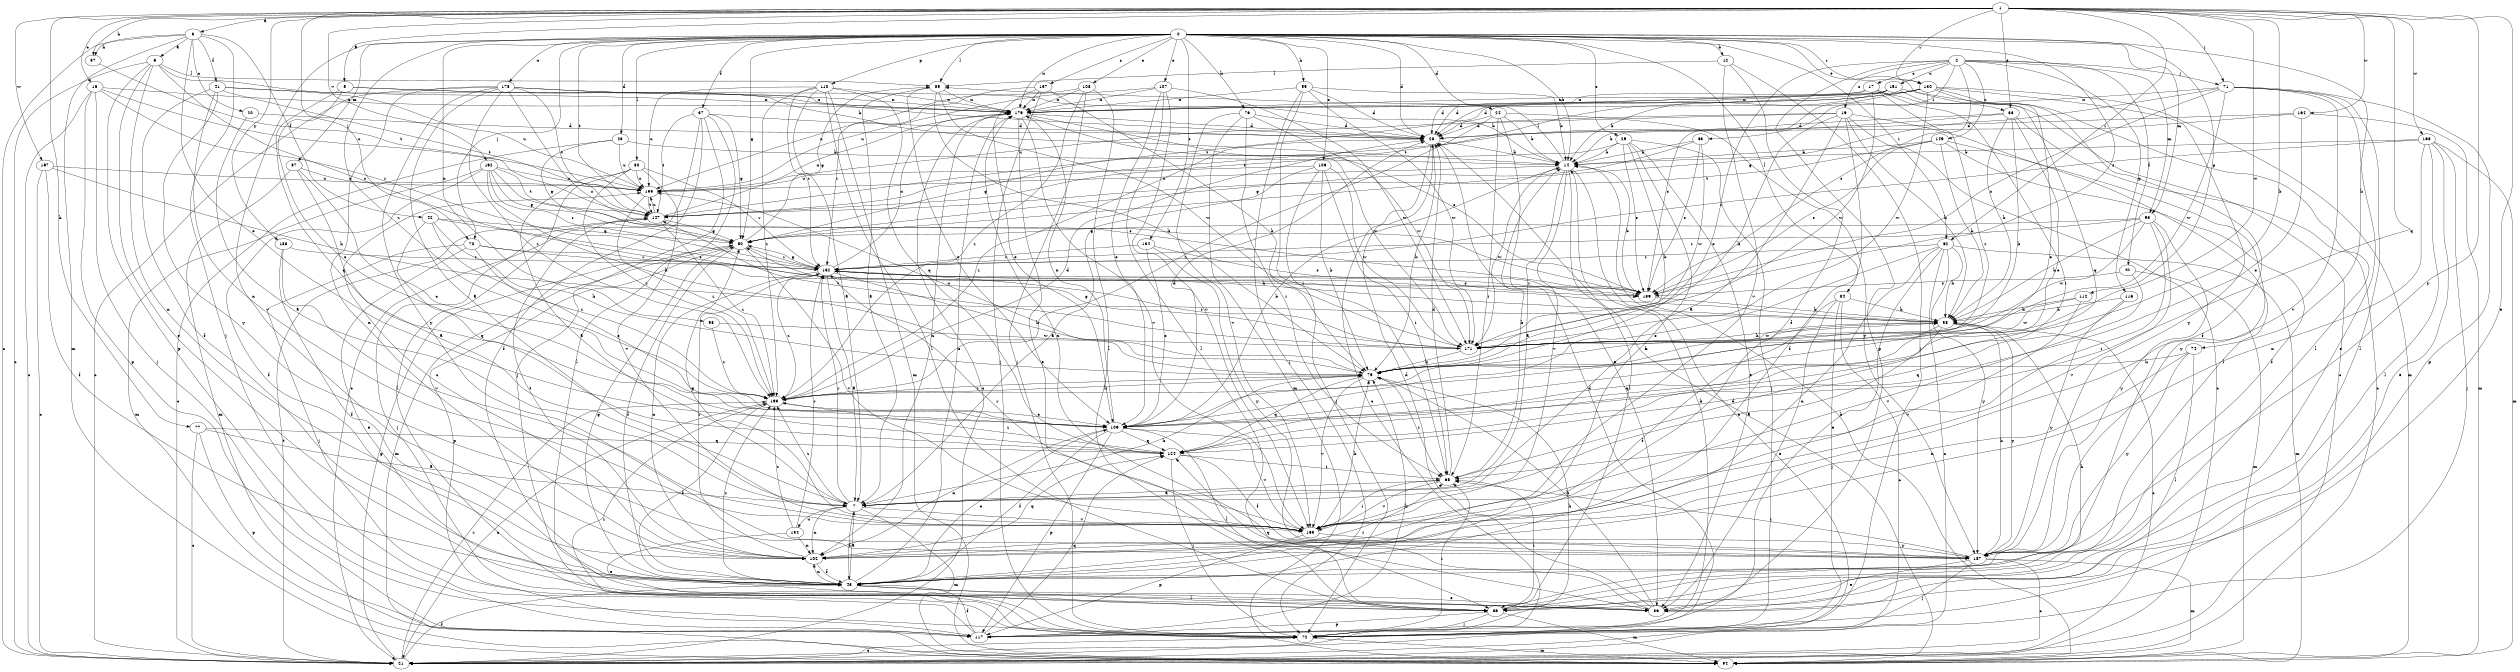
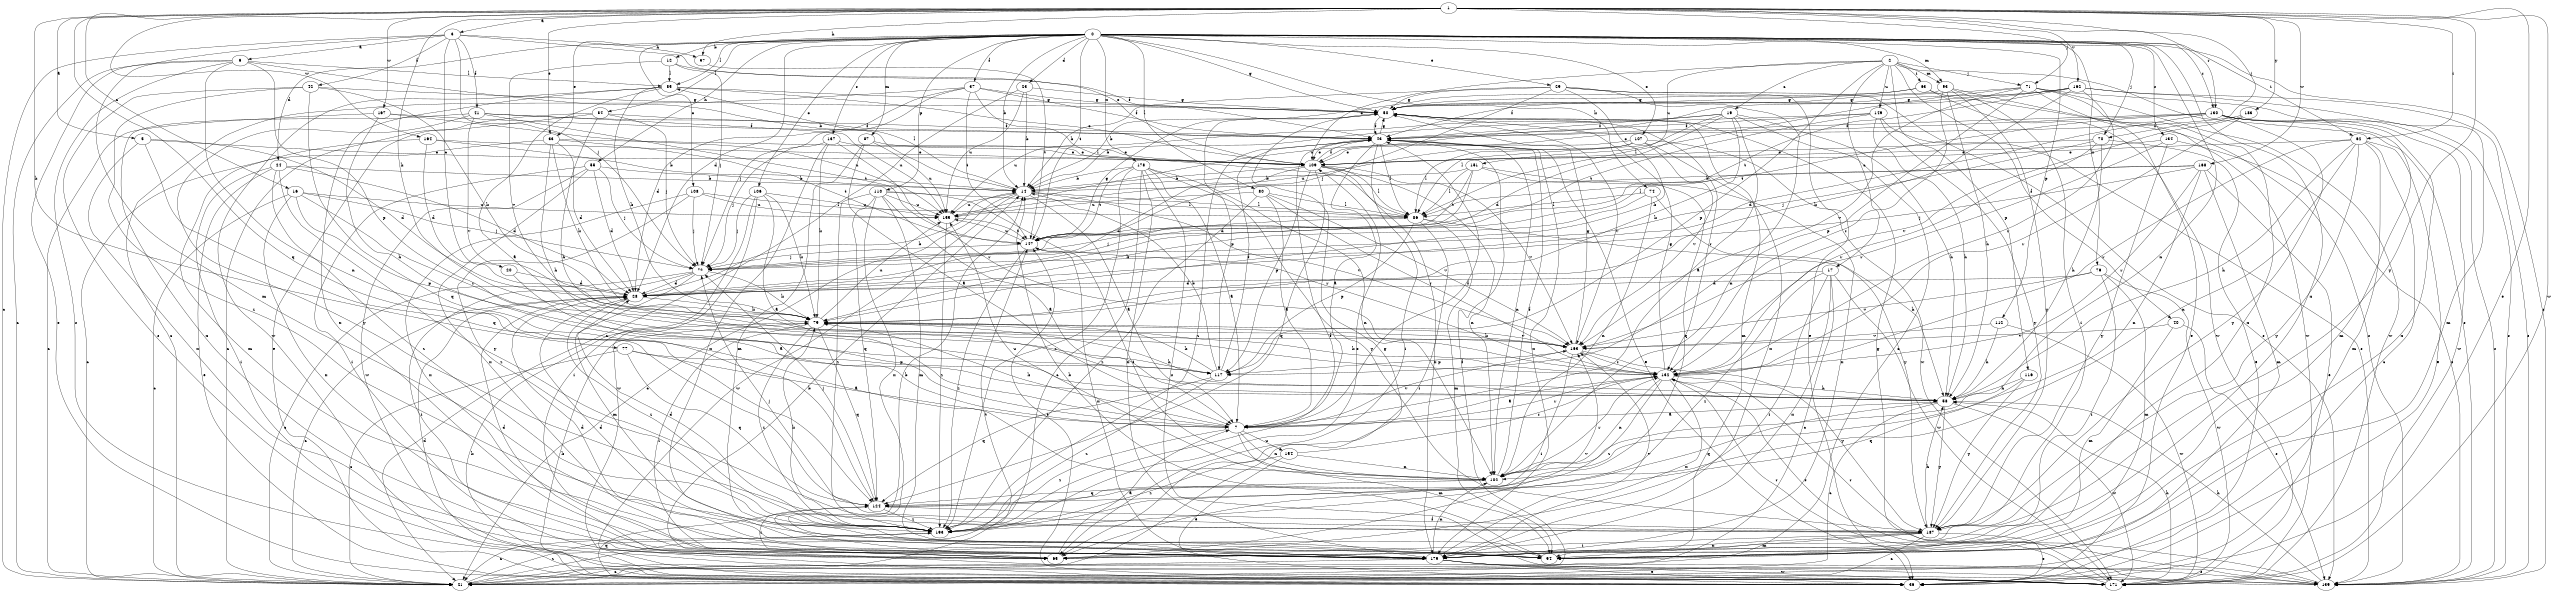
edge "0" -> "193": removed, label "z"
edge "50" -> "85": reversed
node "98": removed
edge "93" -> "163": removed, label "v"
